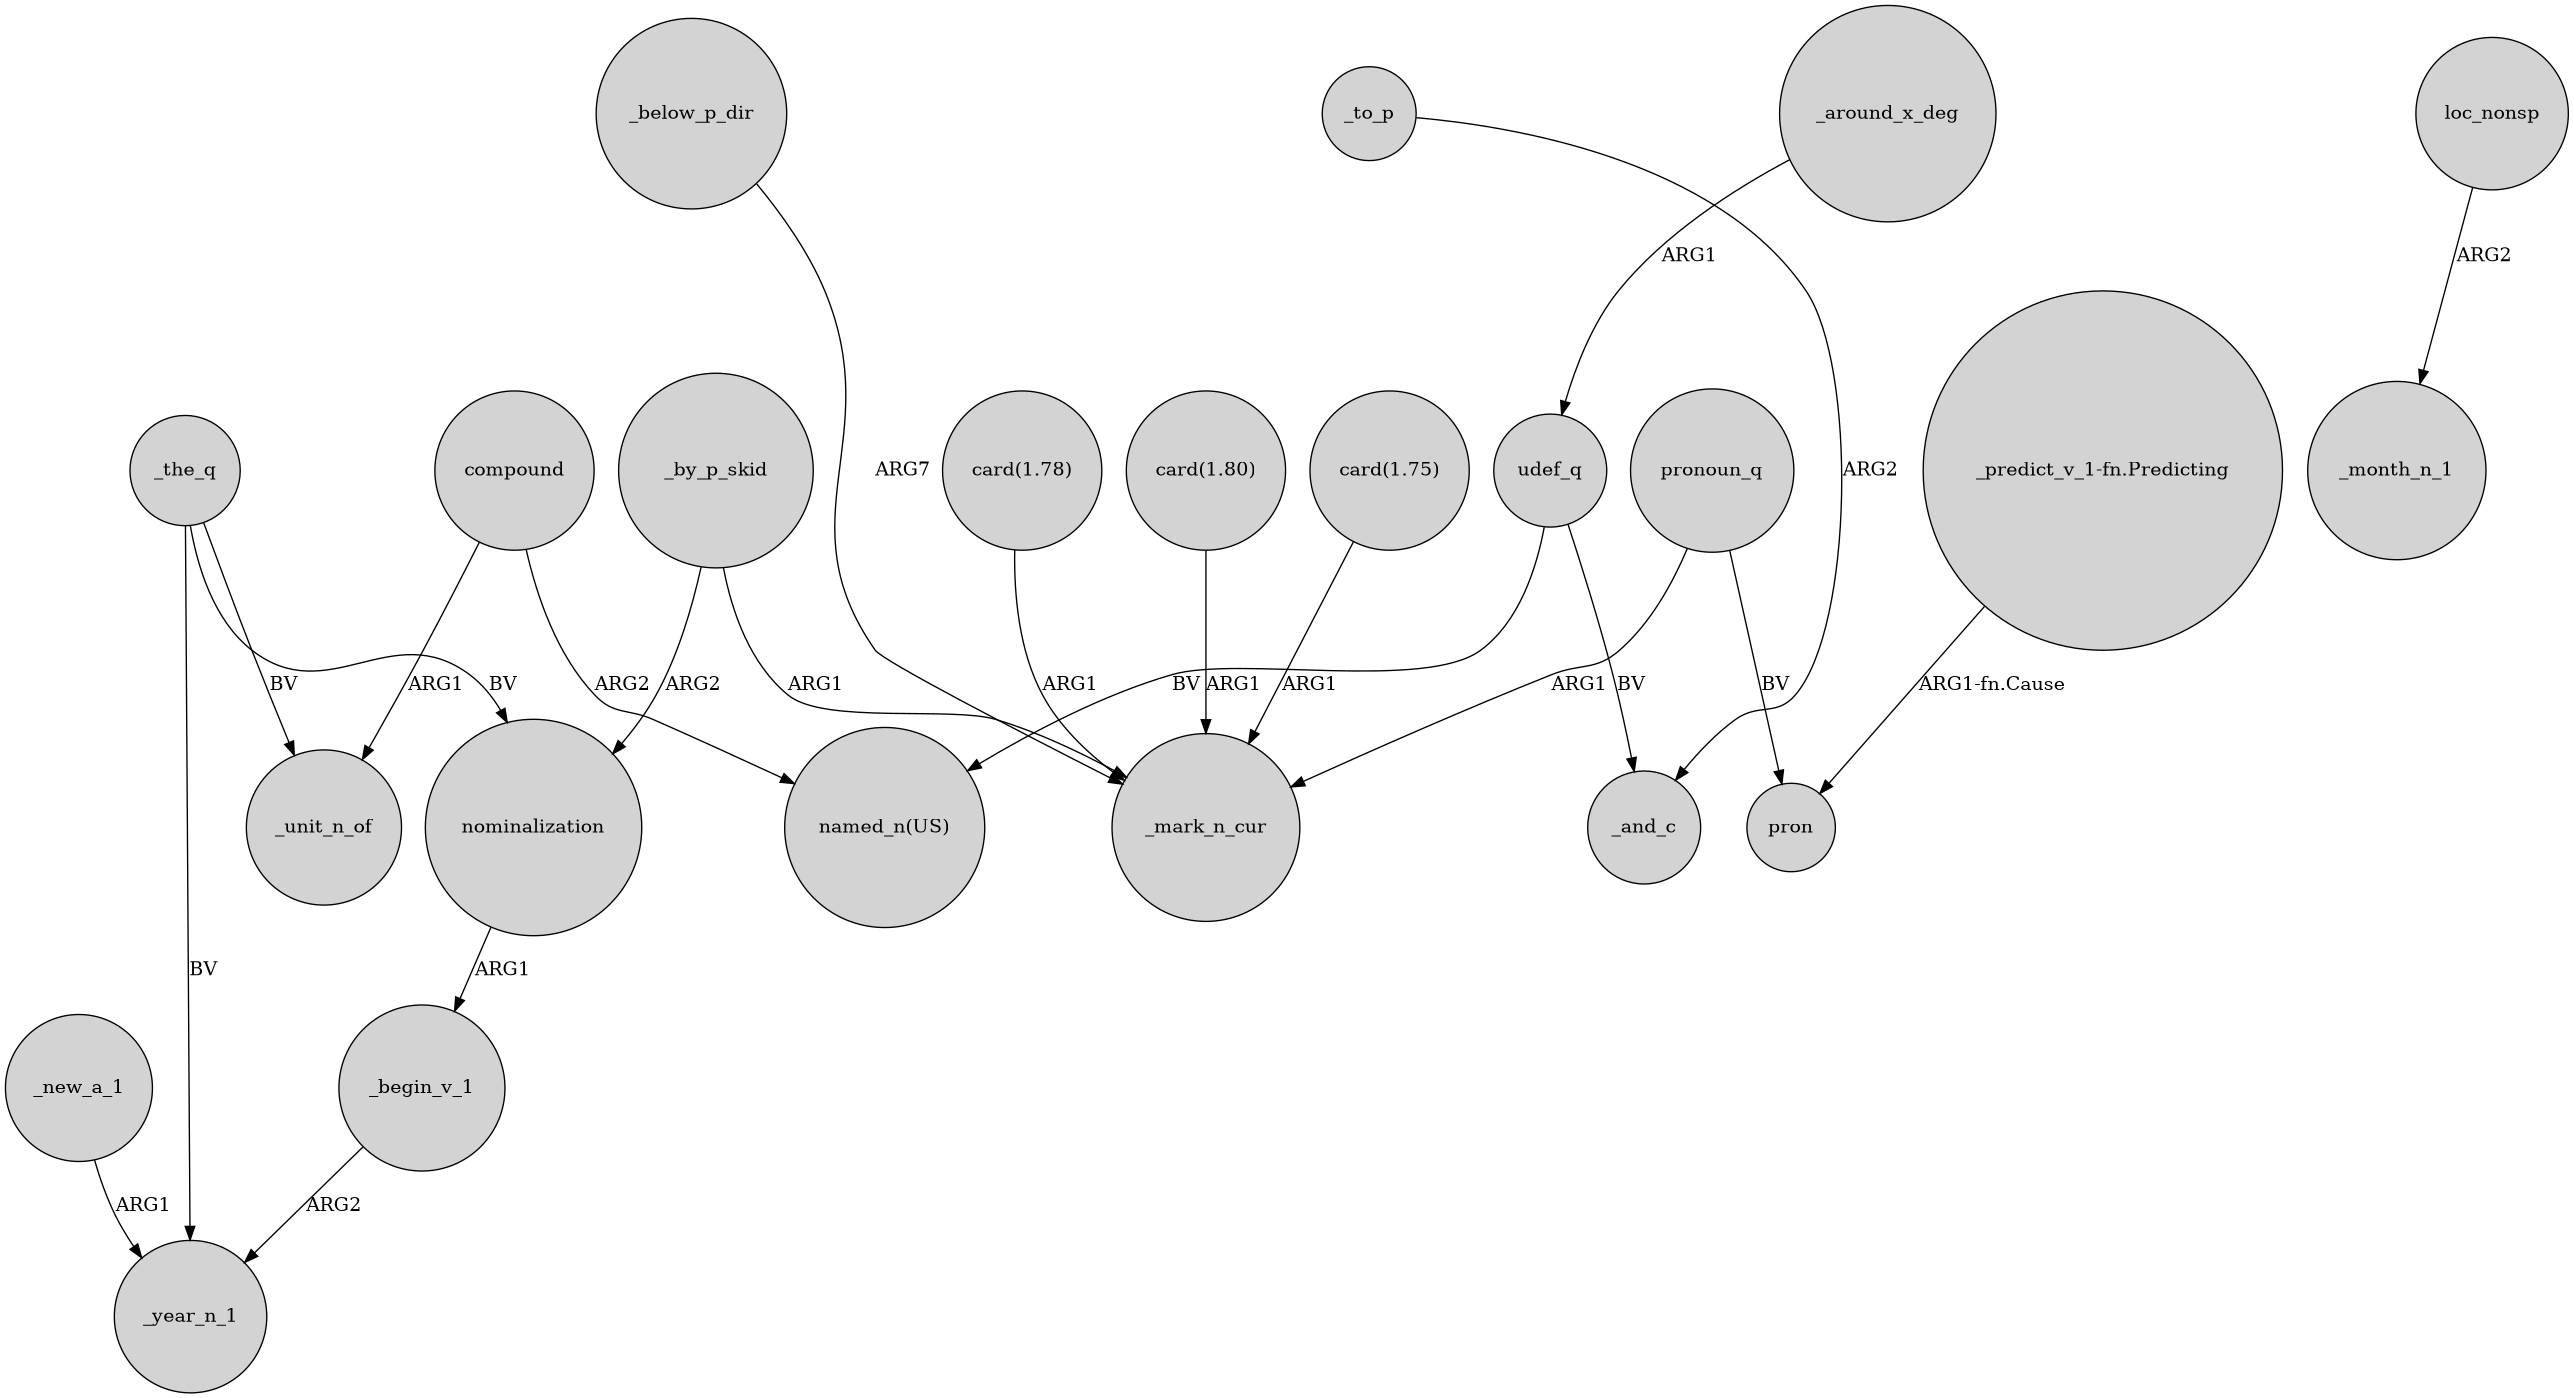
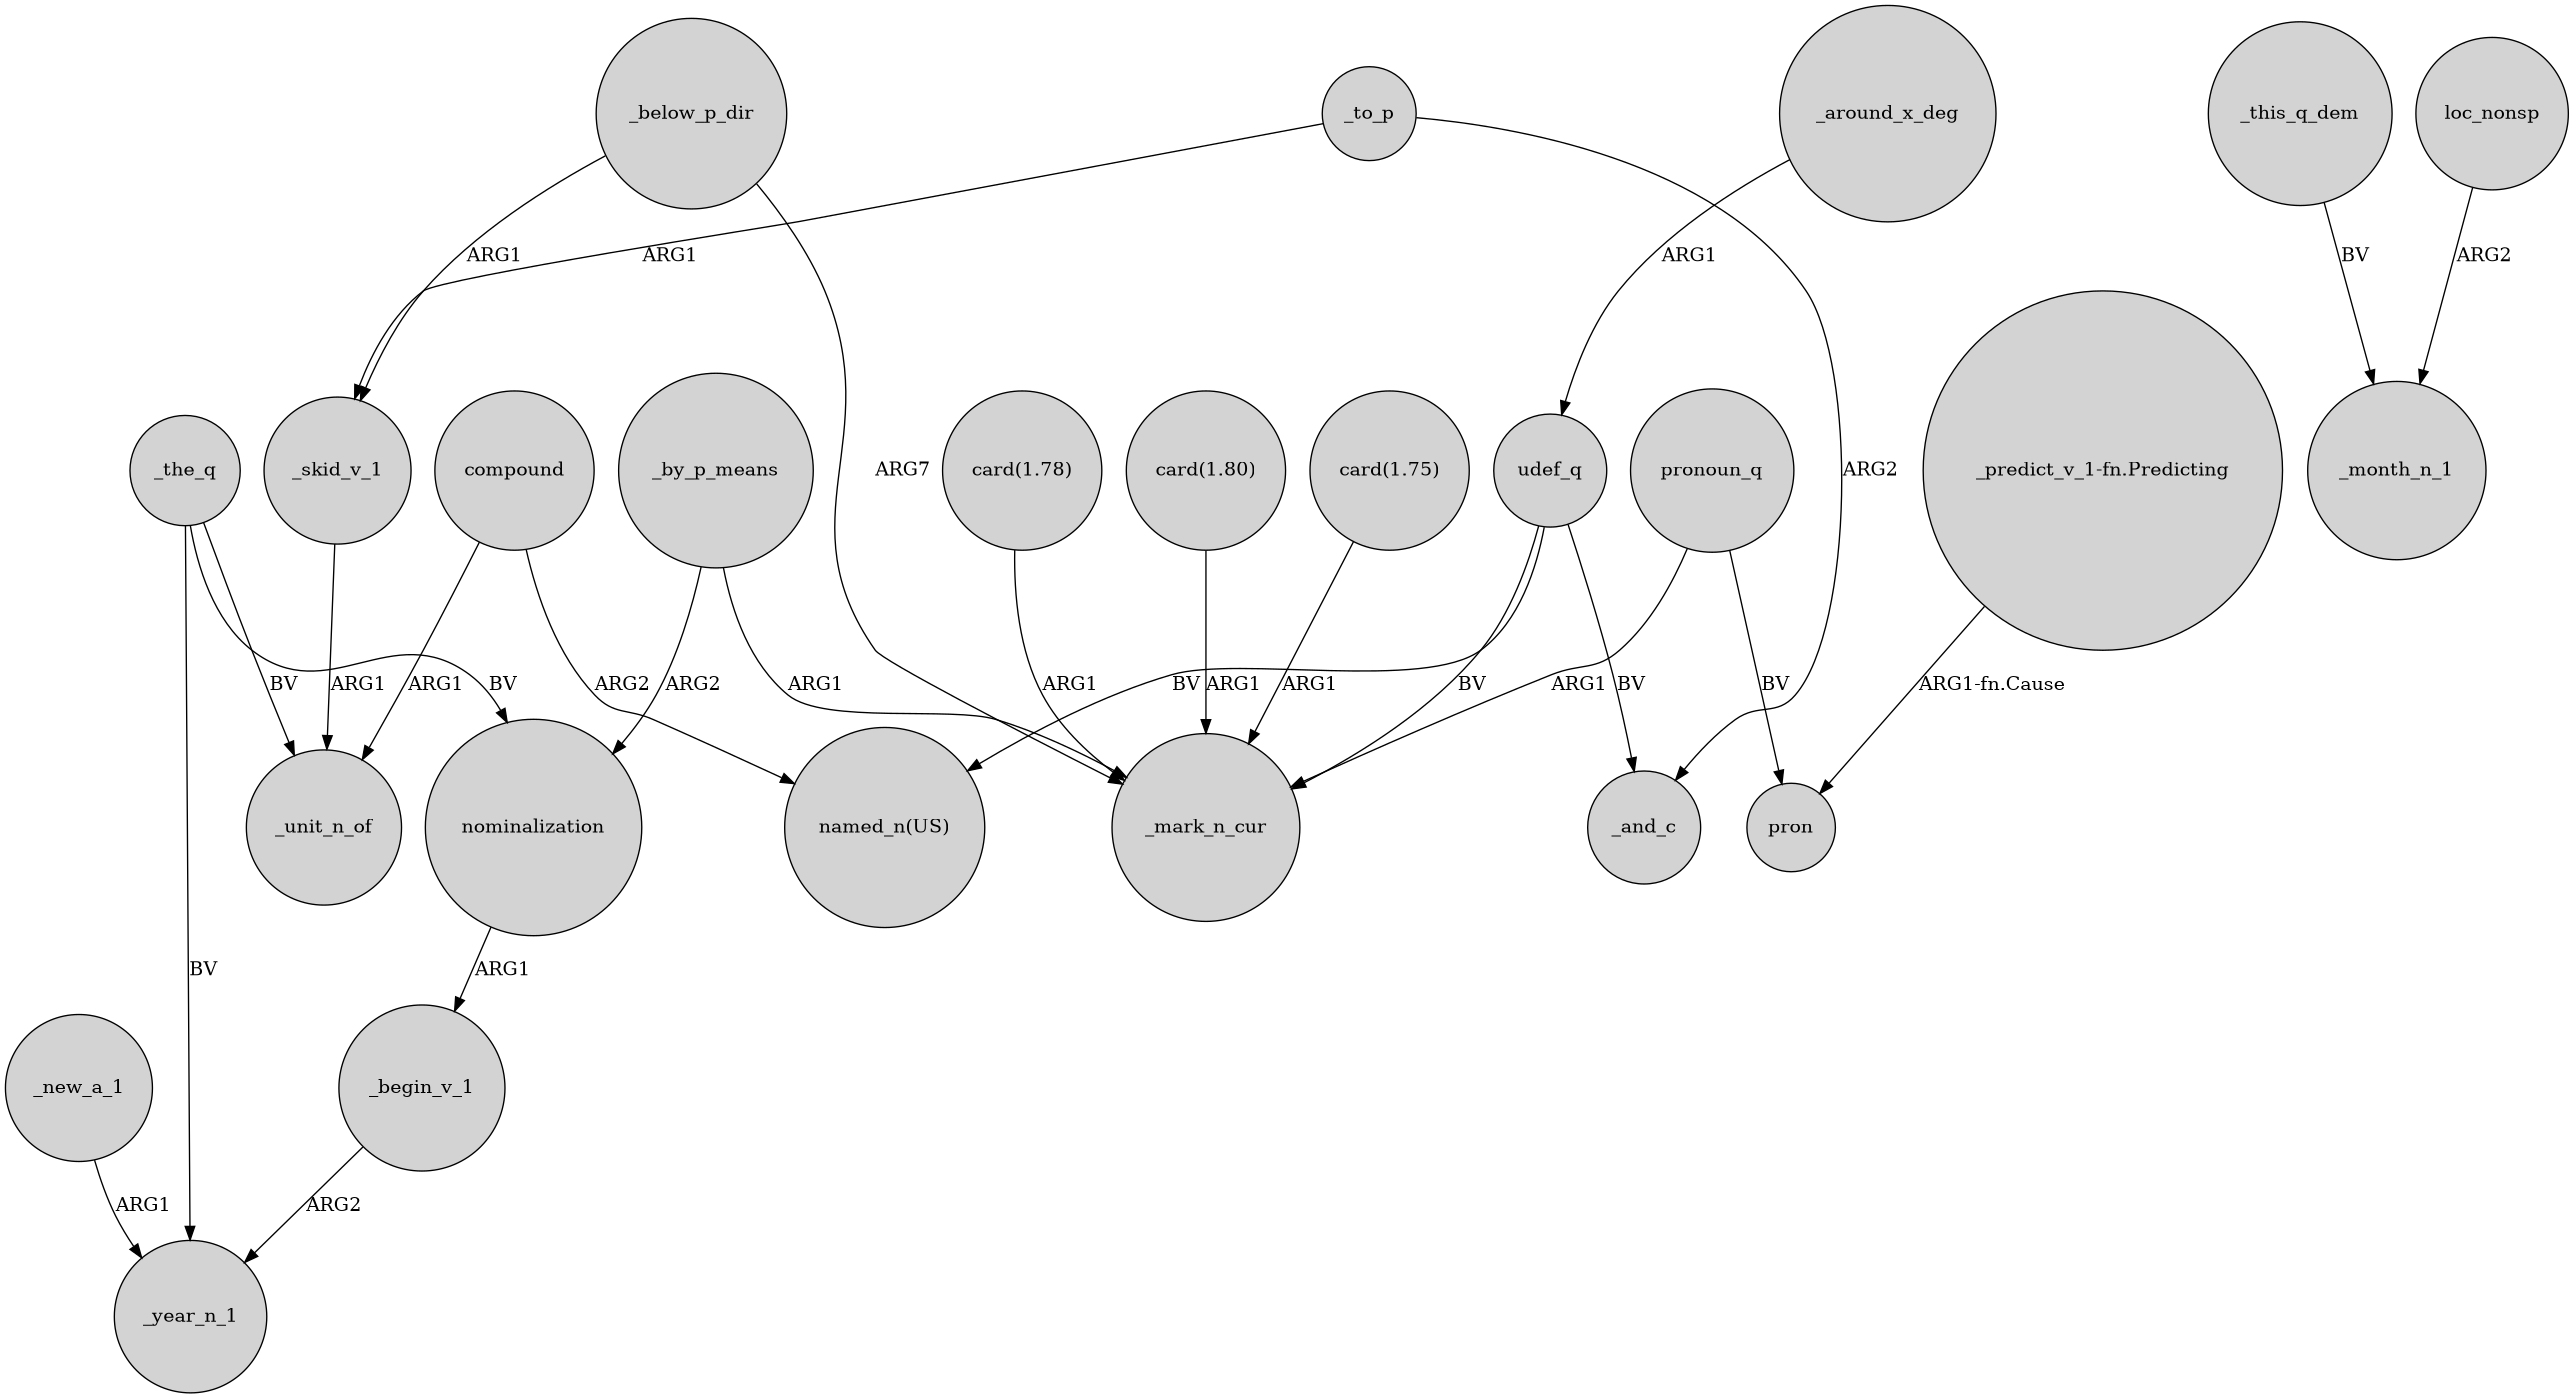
node "_this_q_dem": added
node "_skid_v_1": added
node "_by_p_skid": label "_by_p_skid" -> "_by_p_means"
edge "udef_q" -> "_mark_n_cur": added, label "BV"
